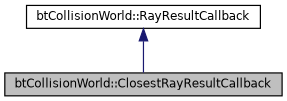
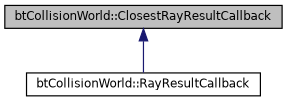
edge "btCollisionWorld::ClosestRayResultCallback" -> "btCollisionWorld::RayResultCallback": reversed
